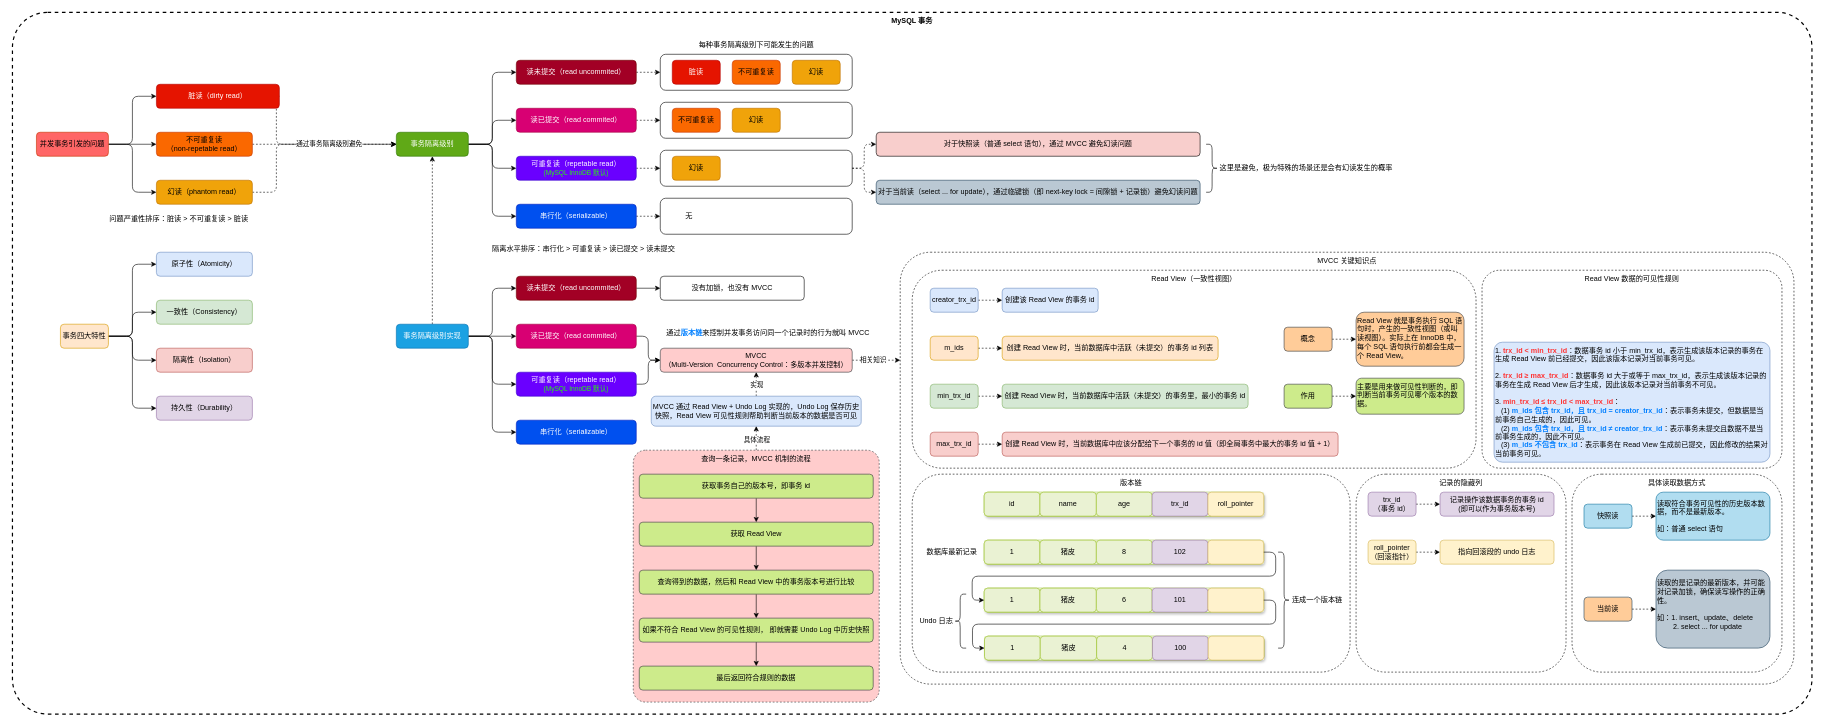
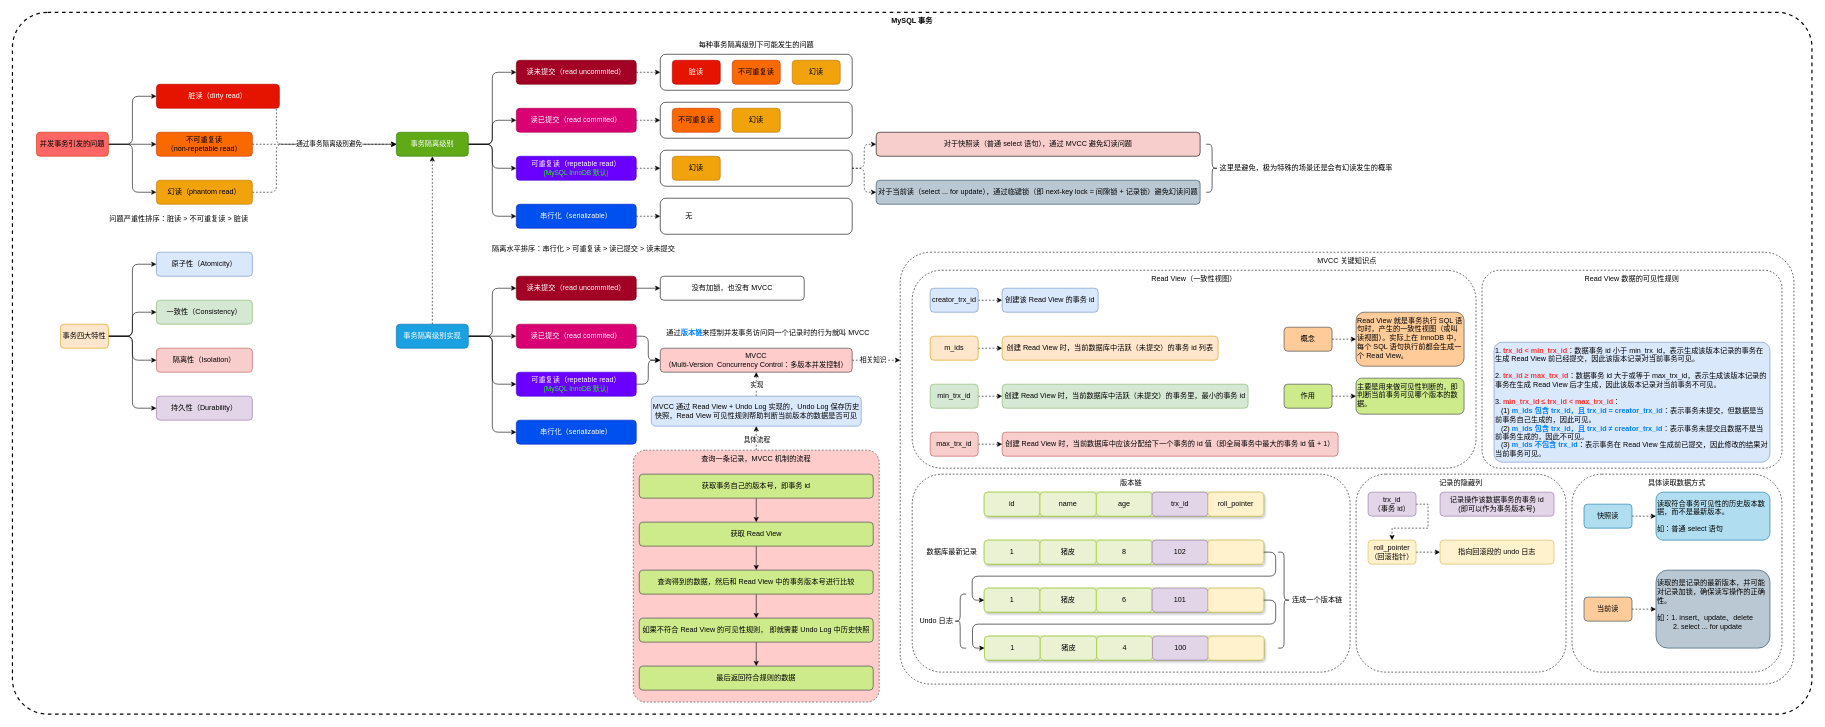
edge "trx_id （事务 id）" -> "记录操作该数据事务的事务 id (即可以作为事务版本号)": now "trx_id （事务 id）" -> "roll_pointer （回滚指针）"
